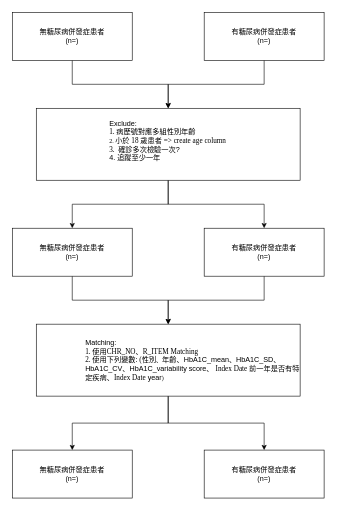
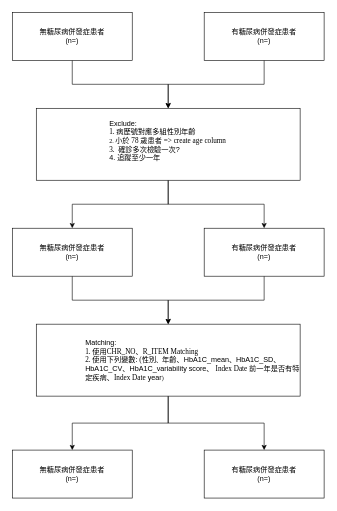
node "Exclude:1. 病歷號對應多組性別年齡2. 小於 18 歲患者 => create age column 3. 確診多次檢驗一次? 4. 追蹤至少一年": label "Exclude:1. 病歷號對應多組性別年齡2. 小於 18 歲患者 => create age column 3. 確診多次檢驗一次? 4. 追蹤至少一年" -> "Exclude:1. 病歷號對應多組性別年齡2. 小於 78 歲患者 => create age column 3. 確診多次檢驗一次? 4. 追蹤至少一年"
